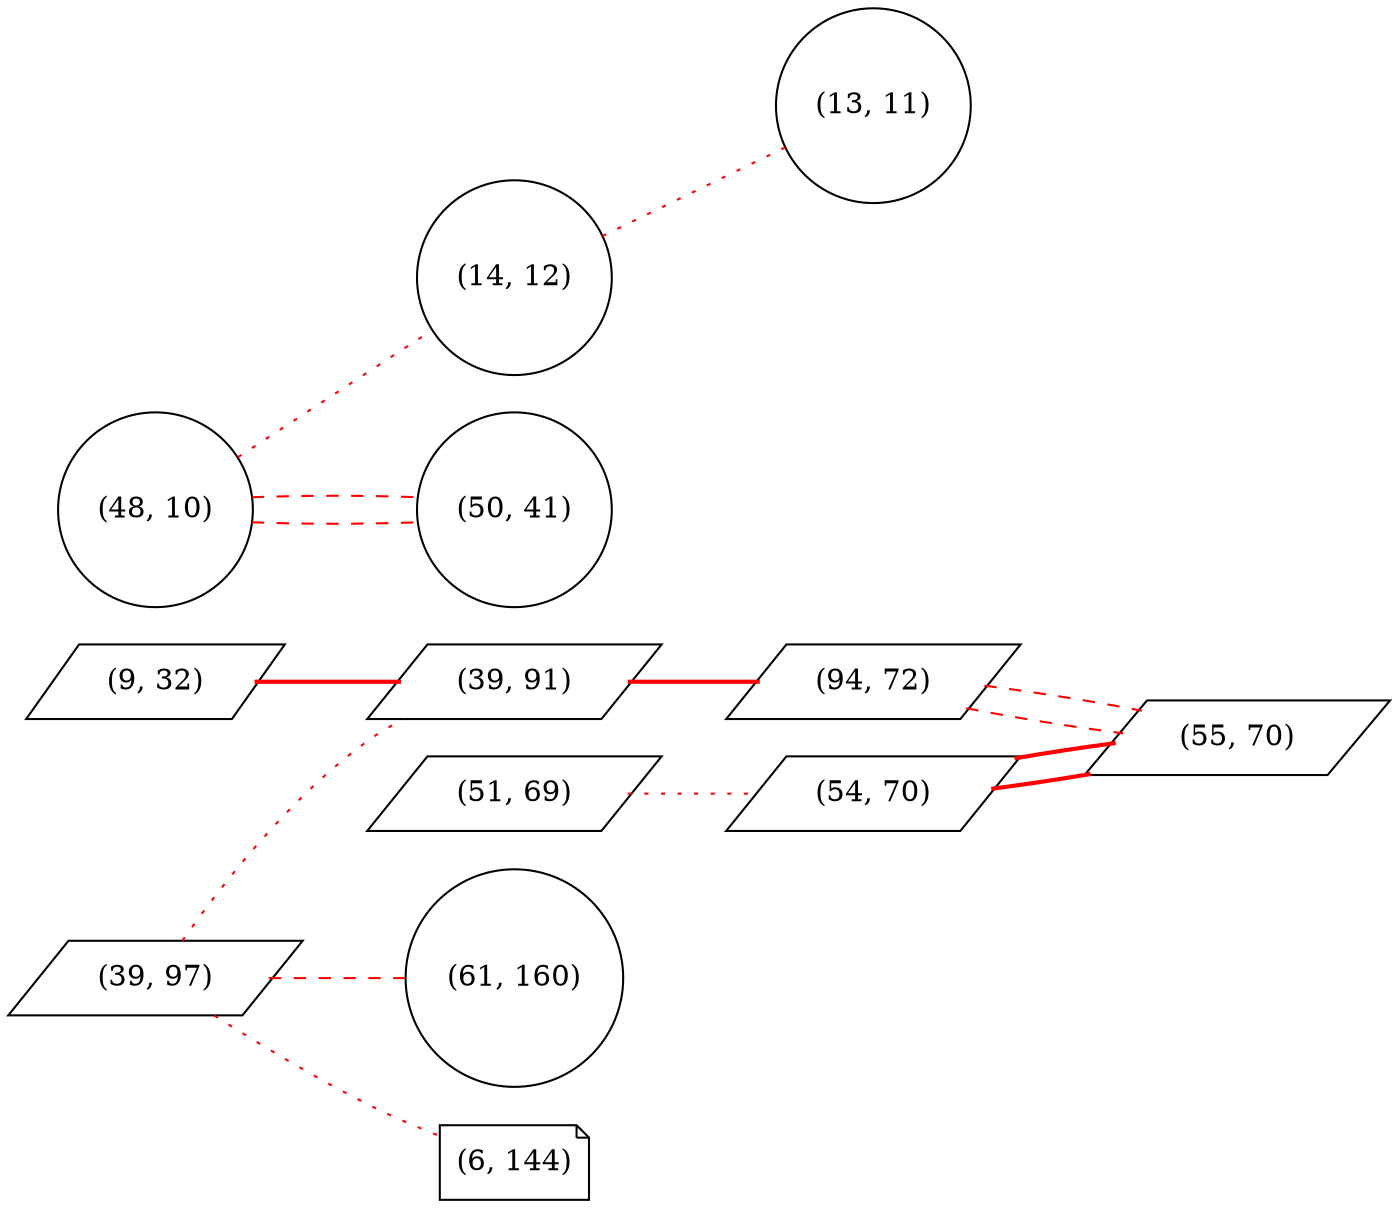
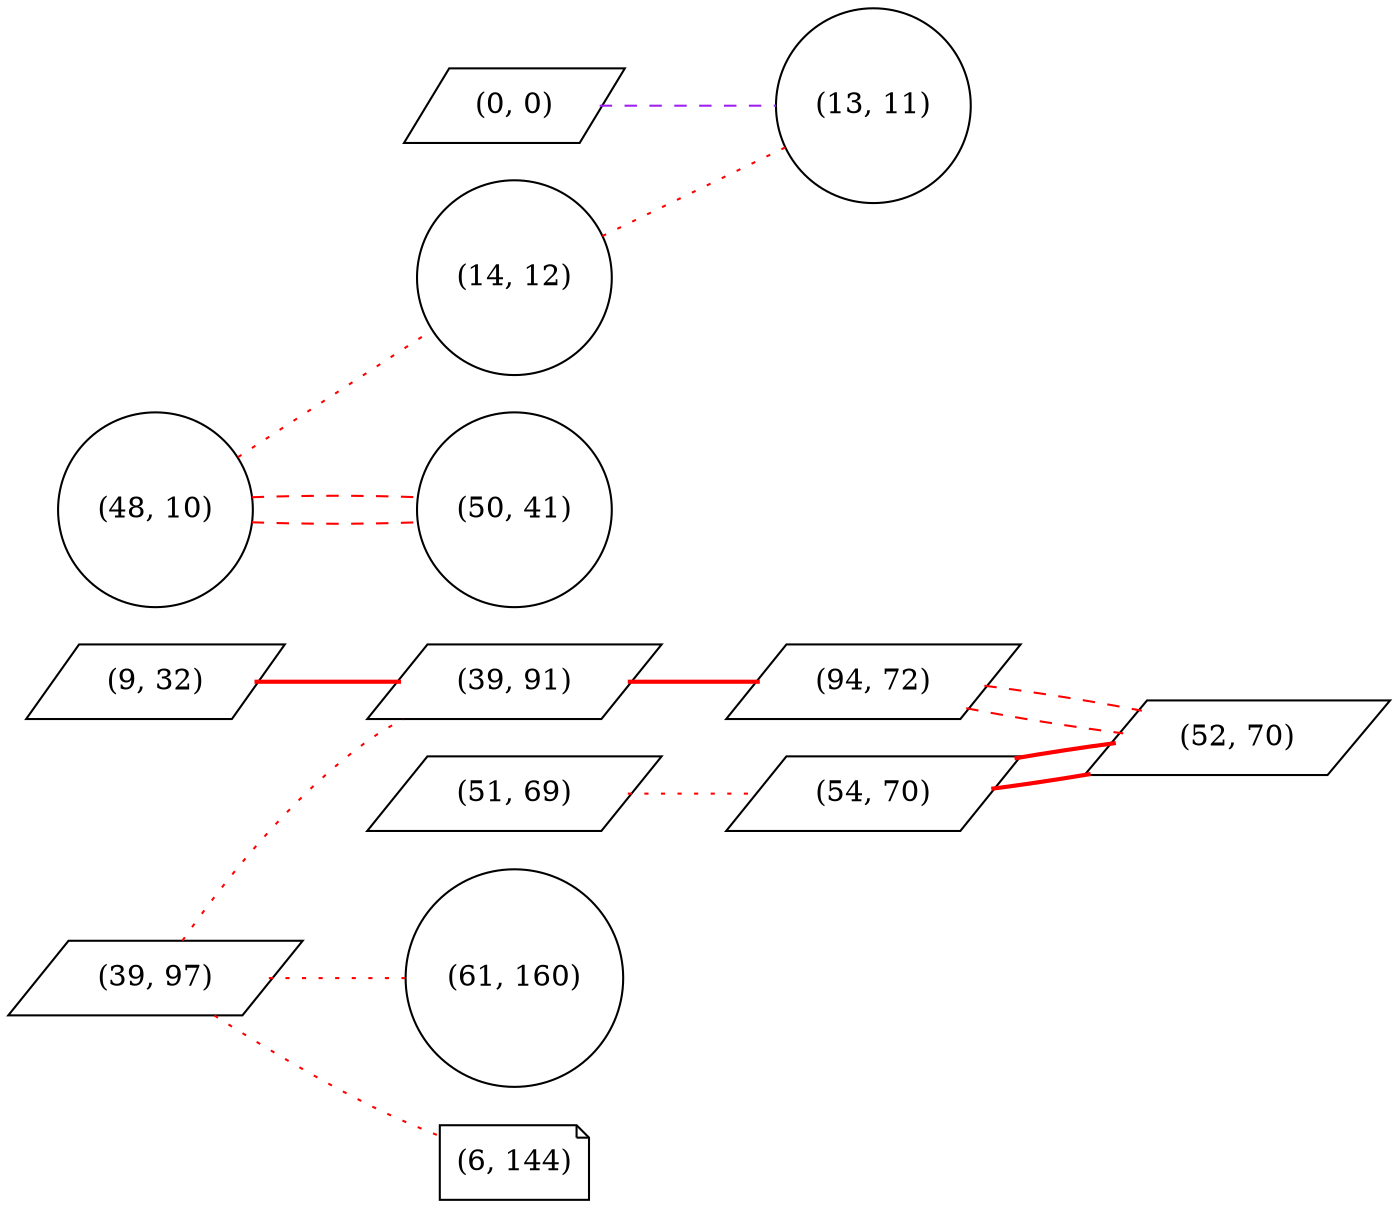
node "(0, 0)": added
node "(55, 70)": label "(55, 70)" -> "(52, 70)"
edge "(39, 97)" -- "(61, 160)": style dashed -> dotted
